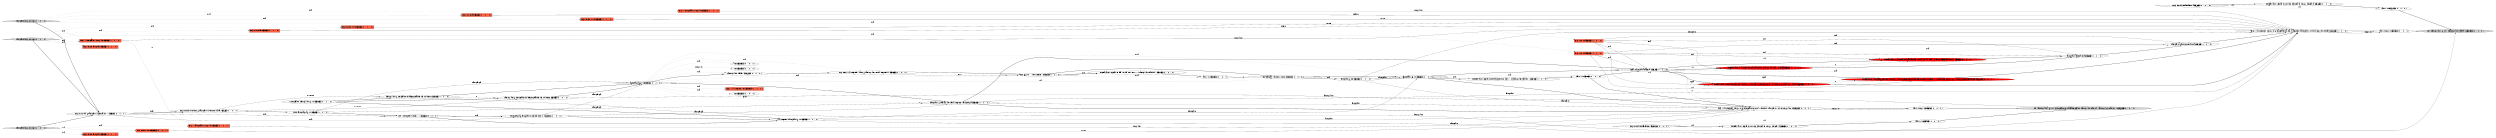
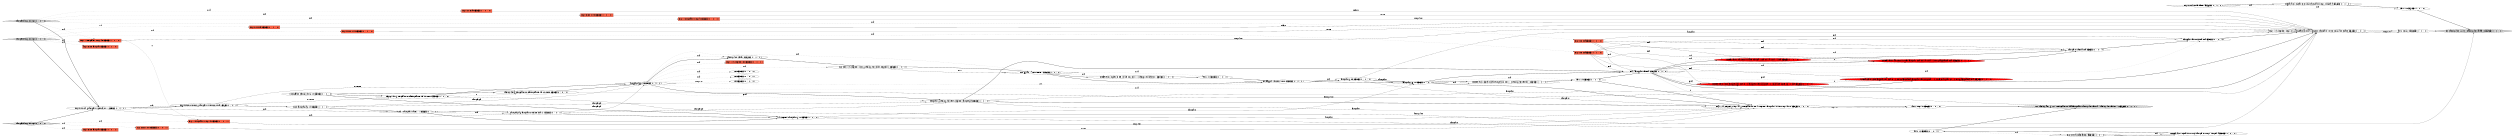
edge "final CloudRuntimeException e@@@37@@@['0', '0', '1']" -> "return null@@@39@@@['0', '0', '1']": reversed
